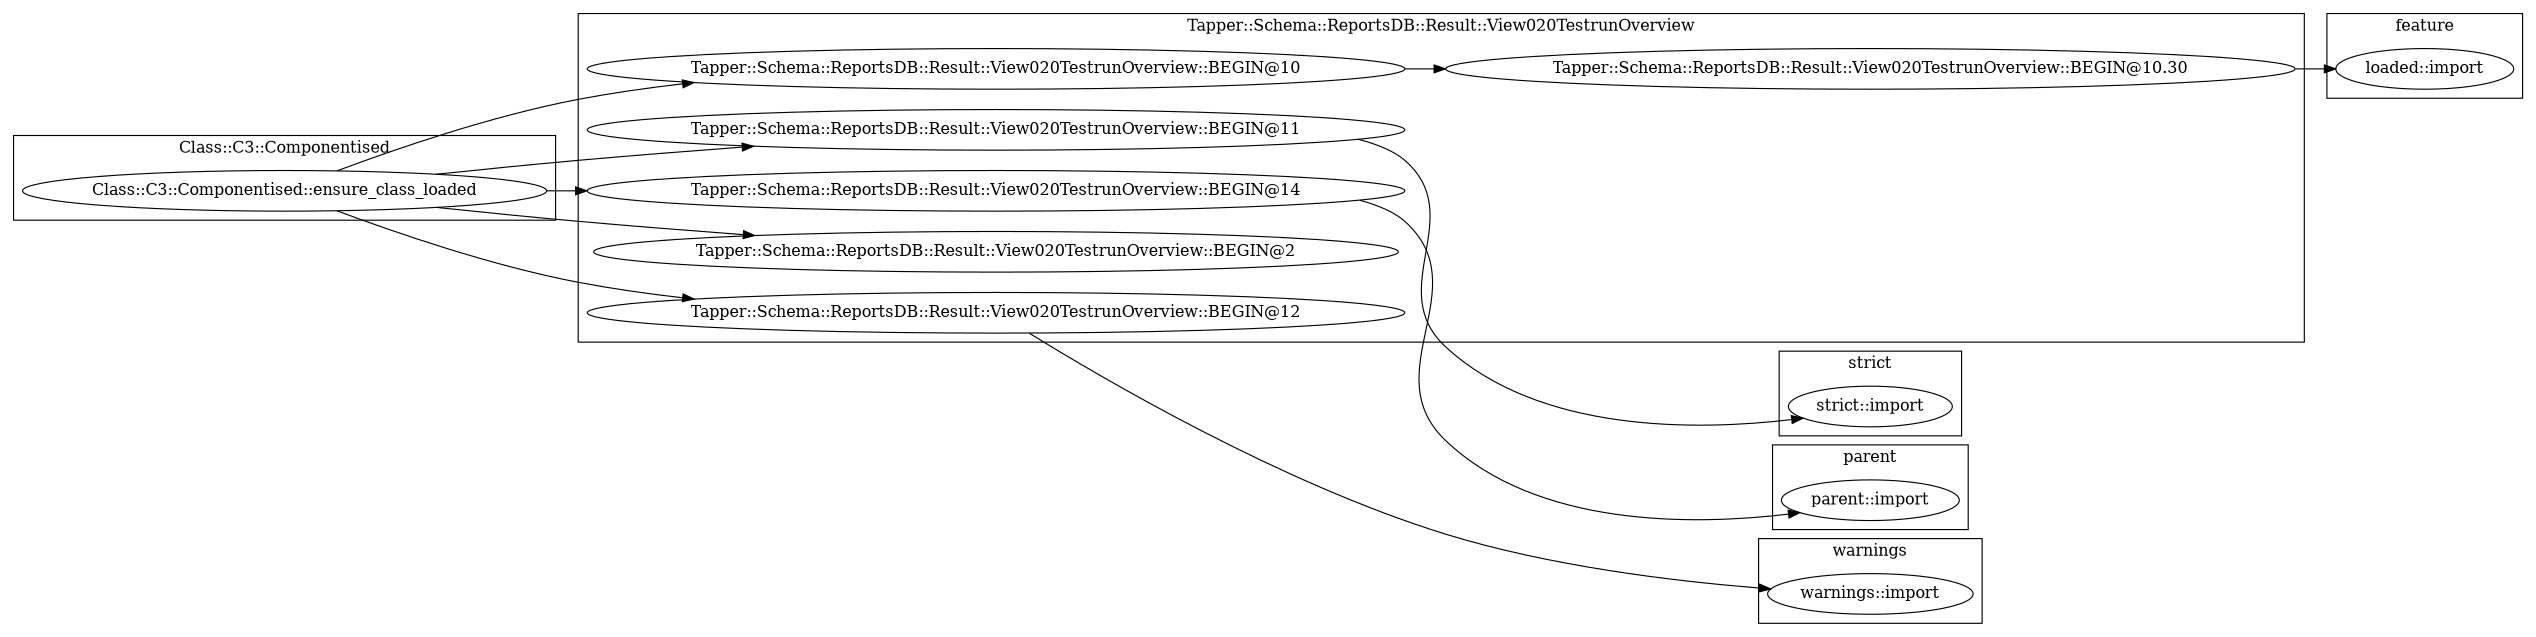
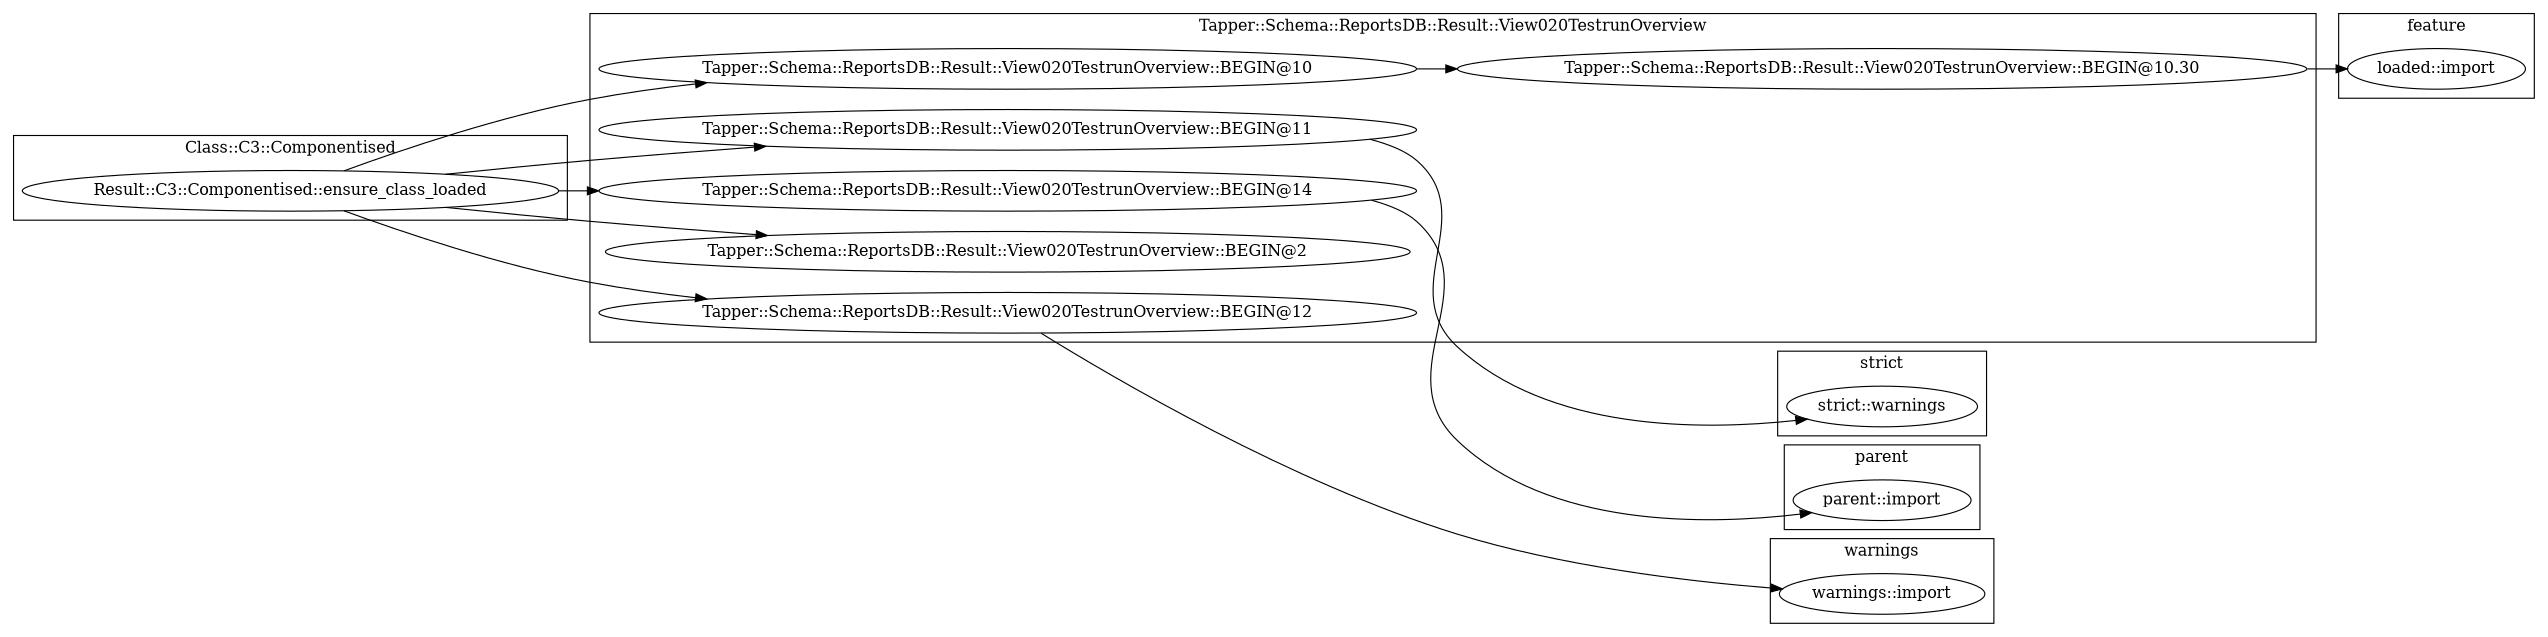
node "Class::C3::Componentised::ensure_class_loaded": label "Class::C3::Componentised::ensure_class_loaded" -> "Result::C3::Componentised::ensure_class_loaded"
node "strict::import": label "strict::import" -> "strict::warnings"
